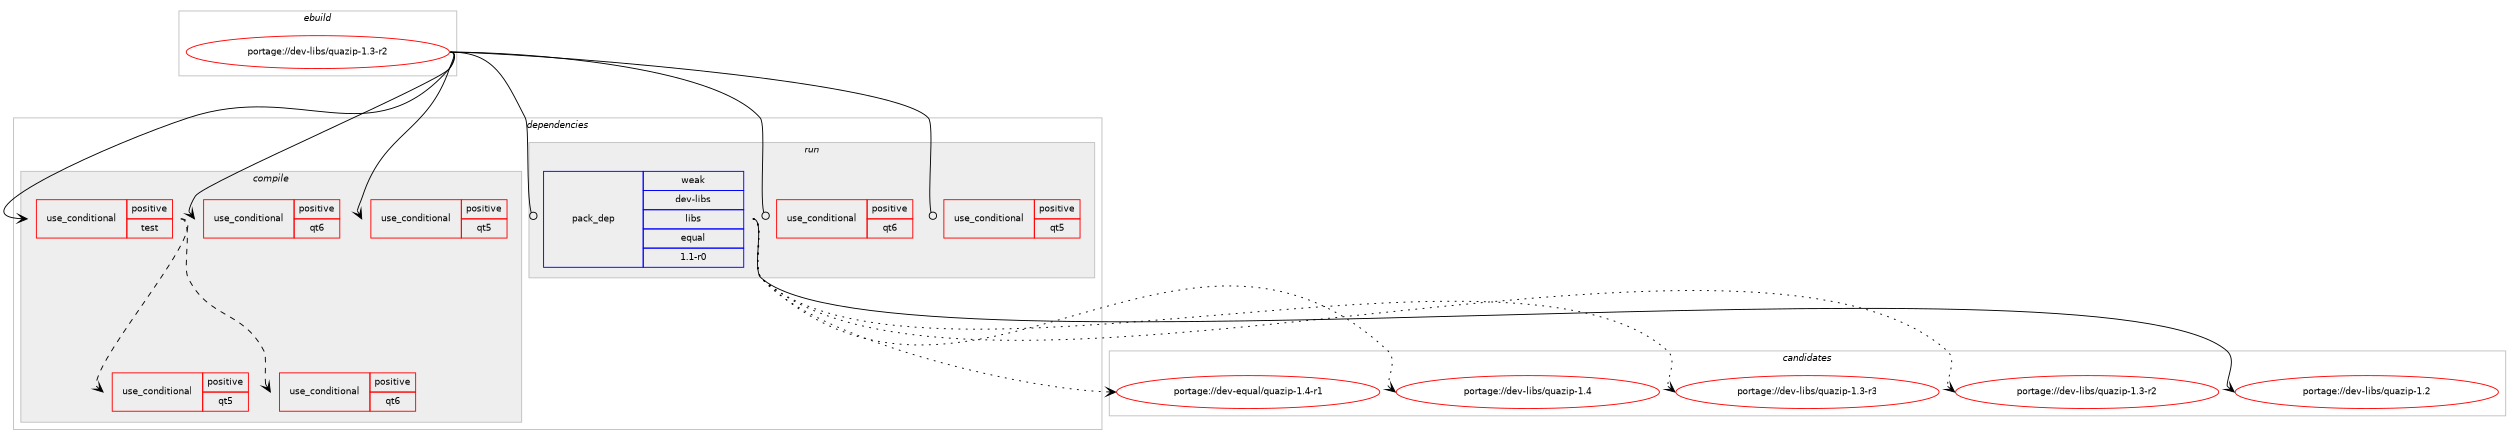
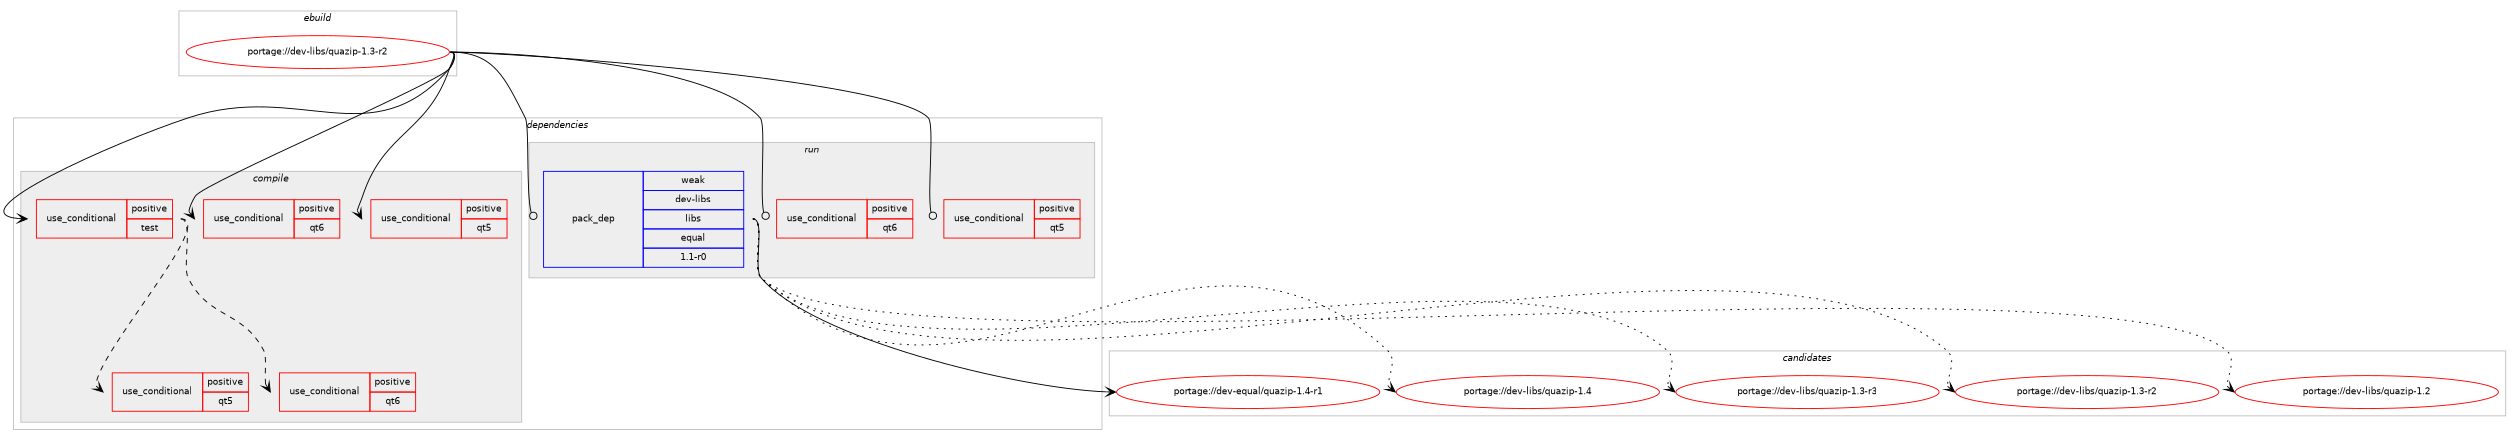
edge "pack_dep" -> "portage://dev-libs/quazip-1.2": style solid -> dotted
edge "pack_dep" -> "portage://dev-equal/quazip-1.4-r1": style dotted -> solid
